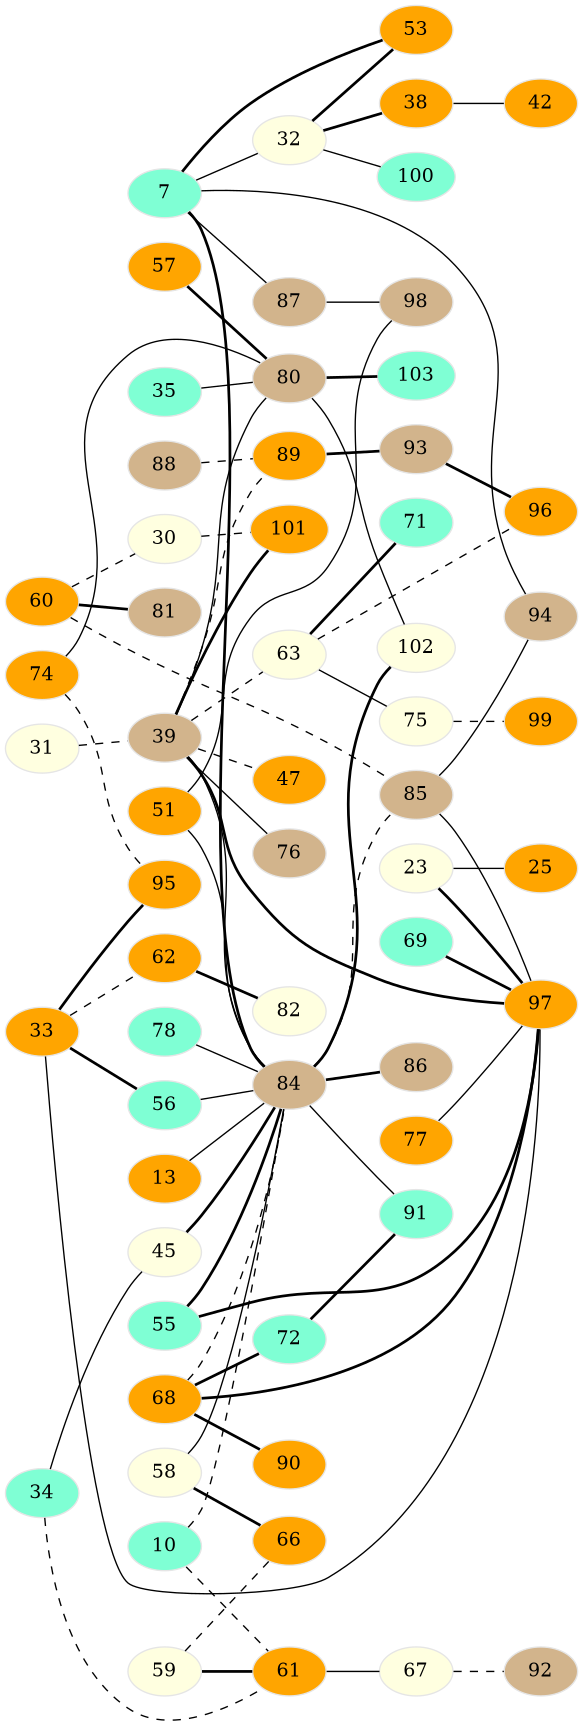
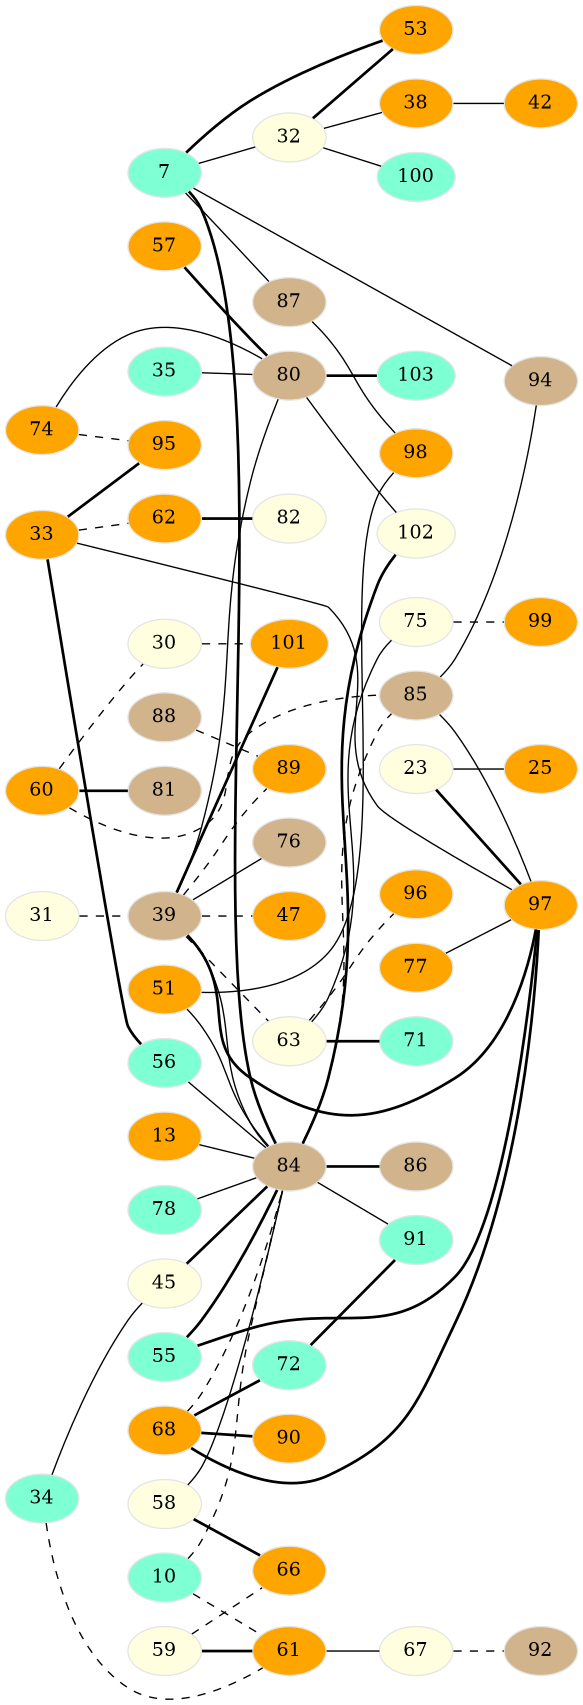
edge "38" -- "32": style bold -> solid
node "98": fillcolor tan -> orange
node "93": removed
node "69": removed
